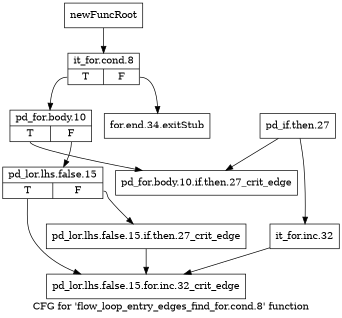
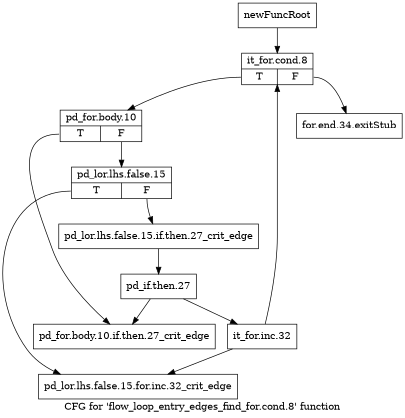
edge "it_for.inc.32" -> "it_for.cond.8": added
edge "pd_lor.lhs.false.15.if.then.27_crit_edge" -> "pd_lor.lhs.false.15.for.inc.32_crit_edge": now "pd_lor.lhs.false.15.if.then.27_crit_edge" -> "pd_if.then.27"
